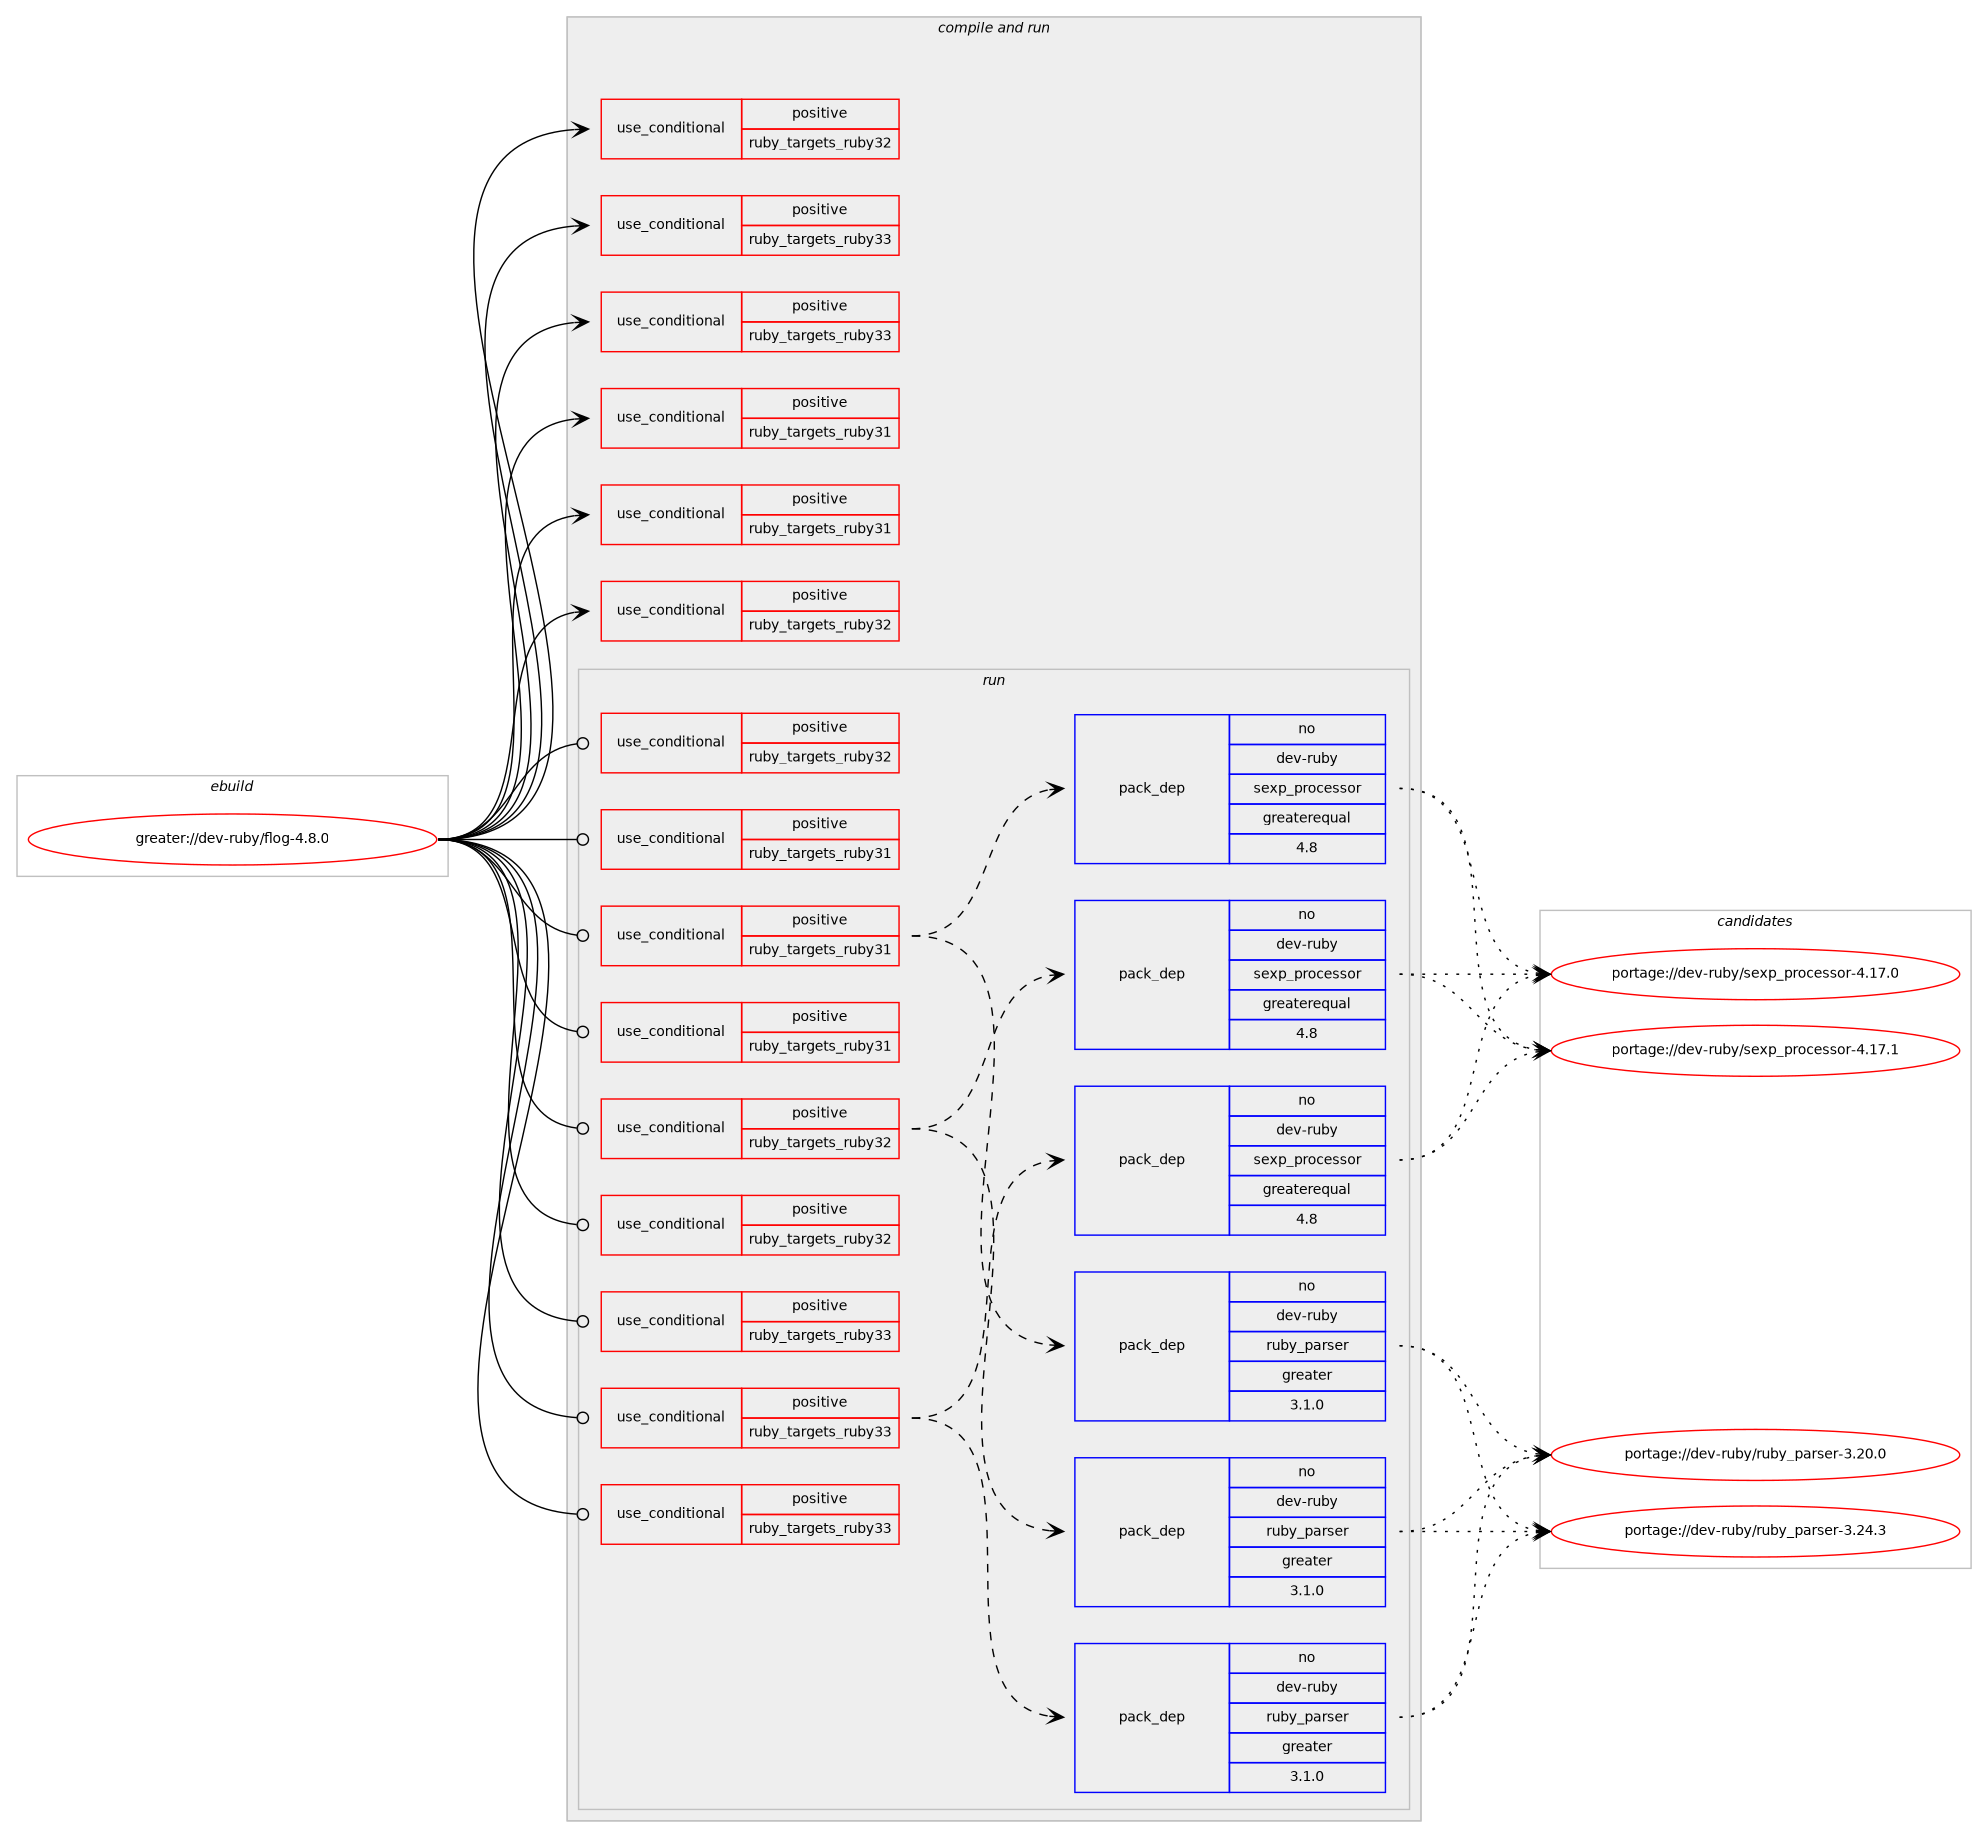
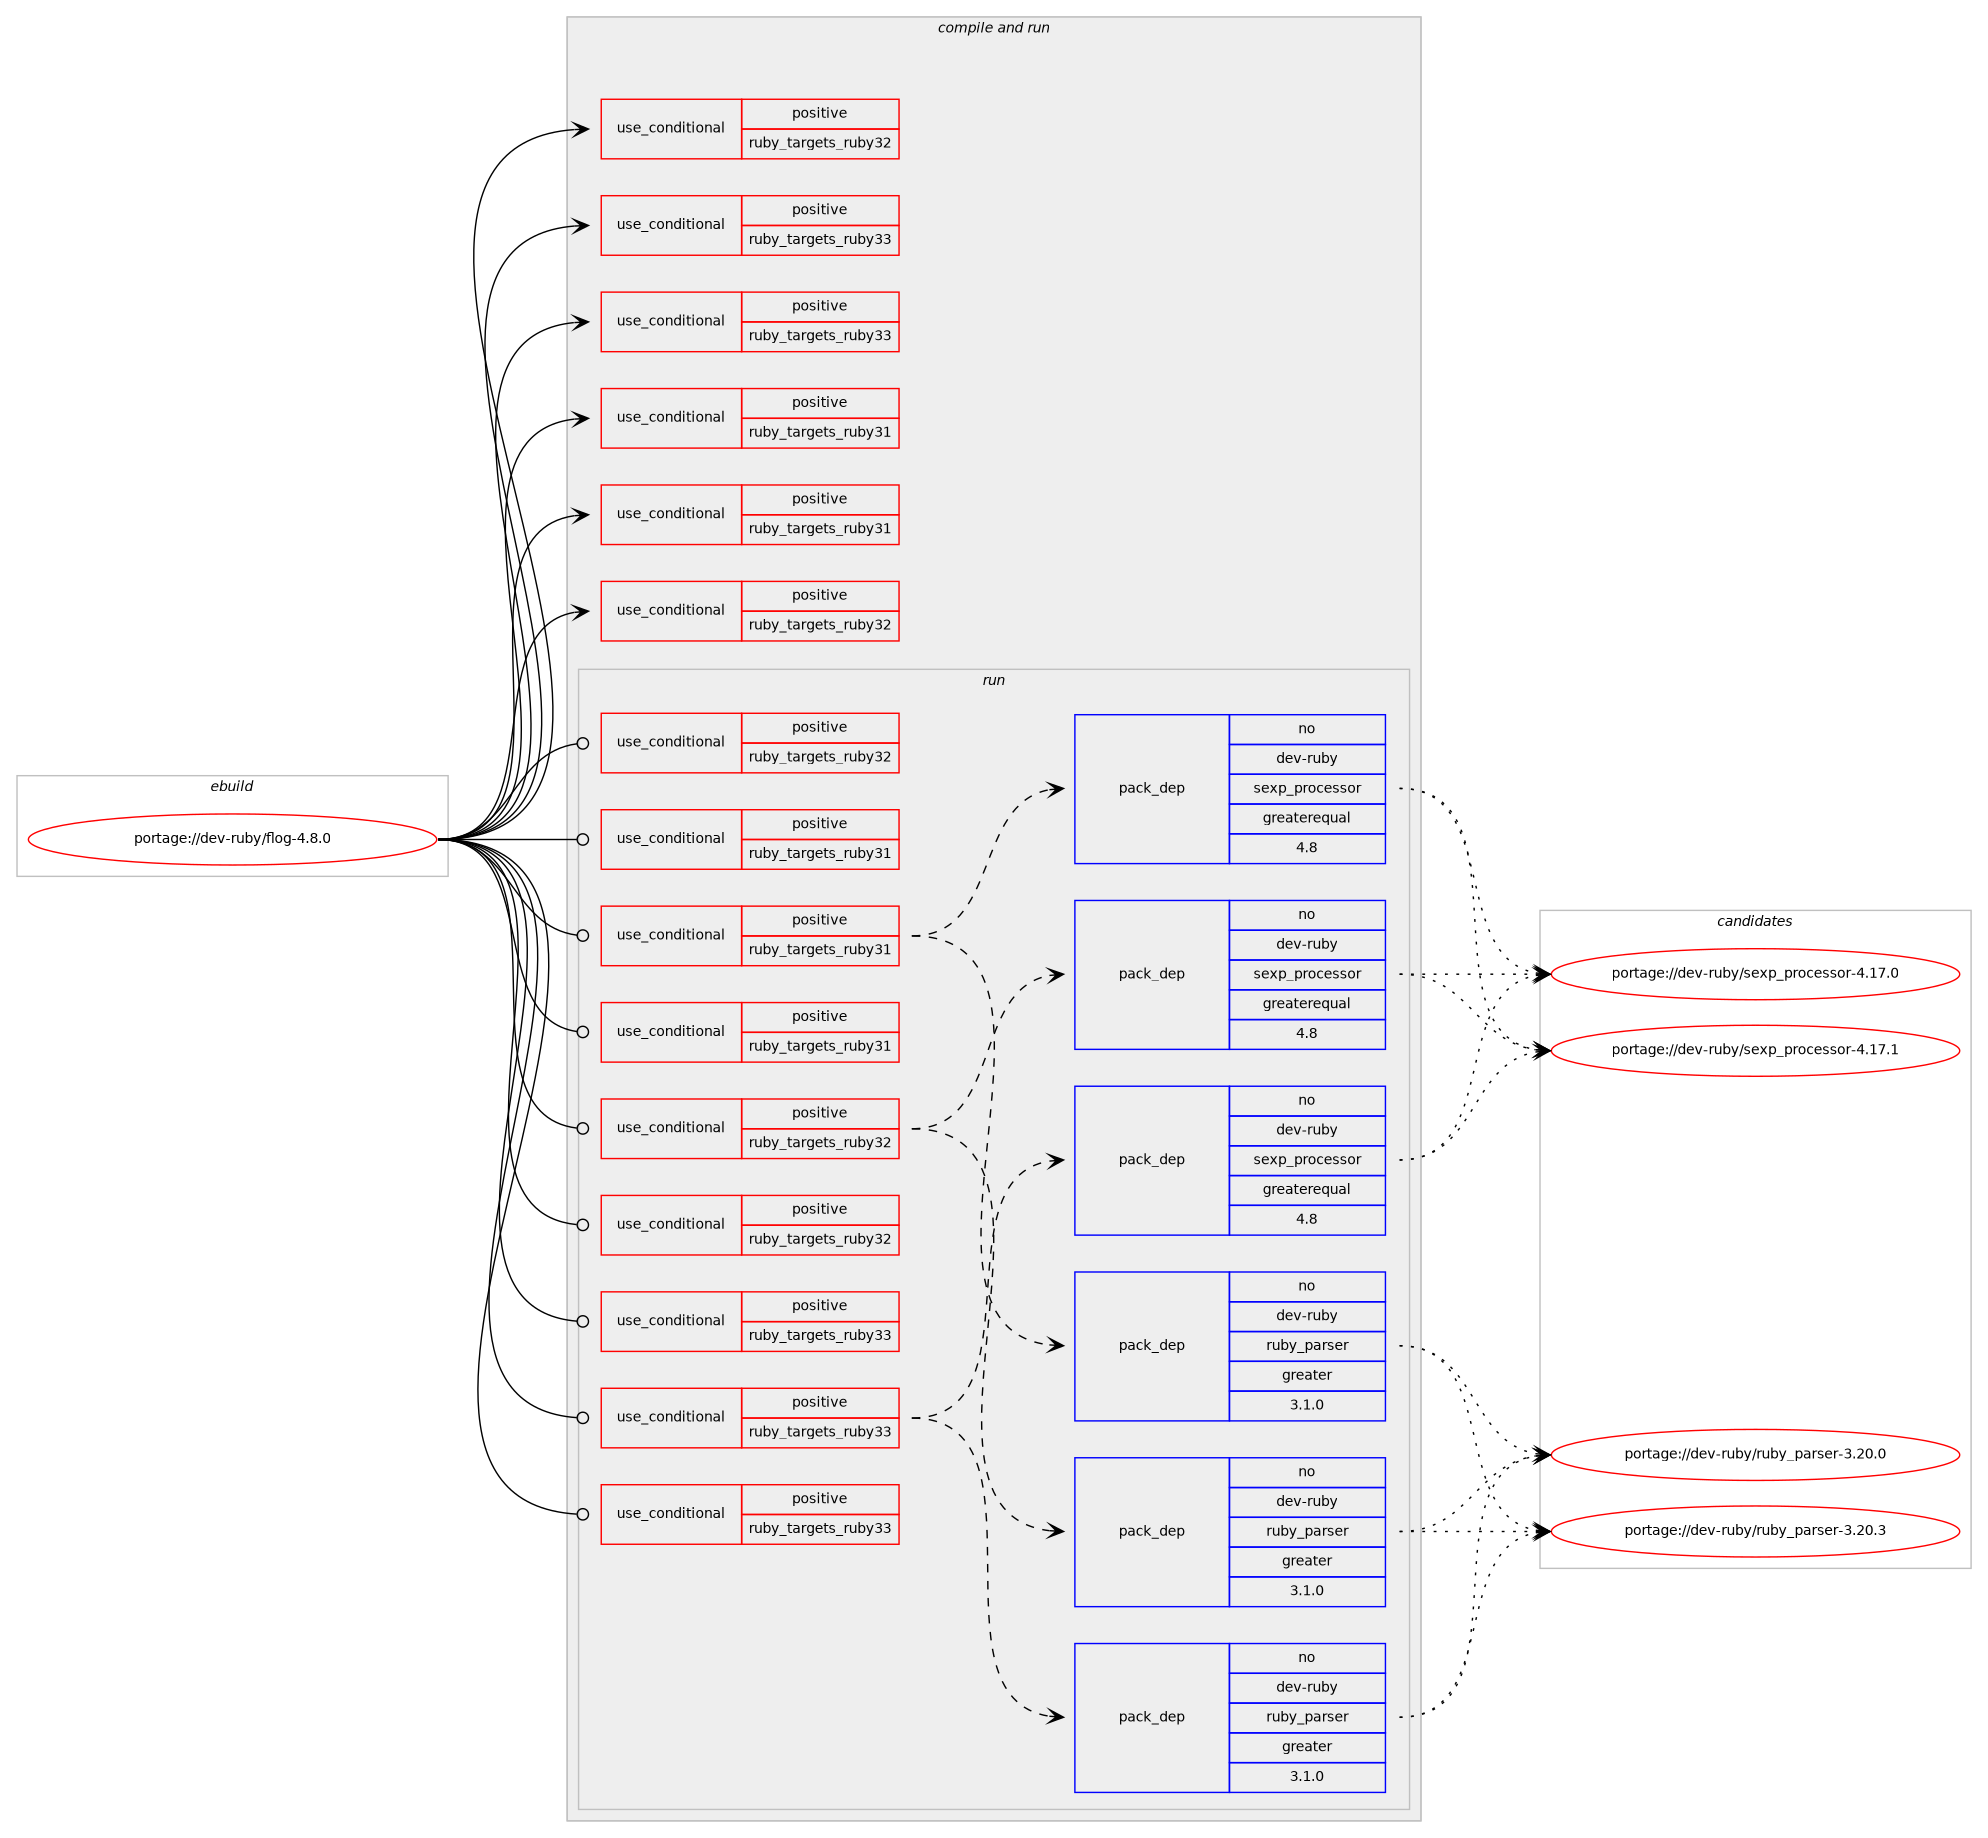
node "greater://dev-ruby/flog-4.8.0": label "greater://dev-ruby/flog-4.8.0" -> "portage://dev-ruby/flog-4.8.0"
node "portage://dev-ruby/ruby_parser-3.24.3": label "portage://dev-ruby/ruby_parser-3.24.3" -> "portage://dev-ruby/ruby_parser-3.20.3"
